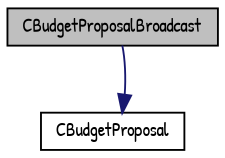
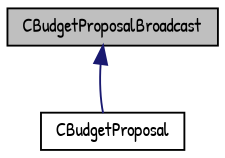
edge "CBudgetProposalBroadcast" -> "CBudgetProposal": reversed
